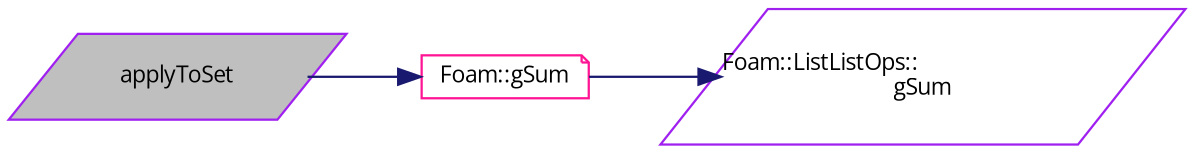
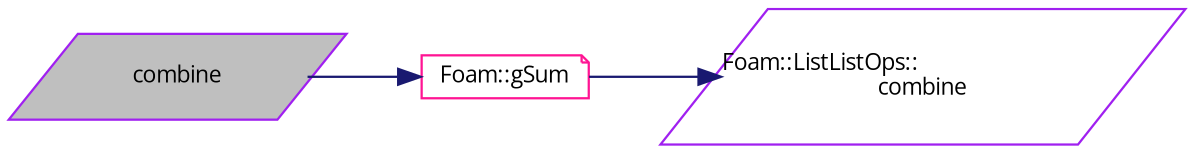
node "applyToSet": label "applyToSet" -> "combine"
node "Foam::ListListOps:: gSum": label "Foam::ListListOps:: gSum" -> "Foam::ListListOps:: combine"
